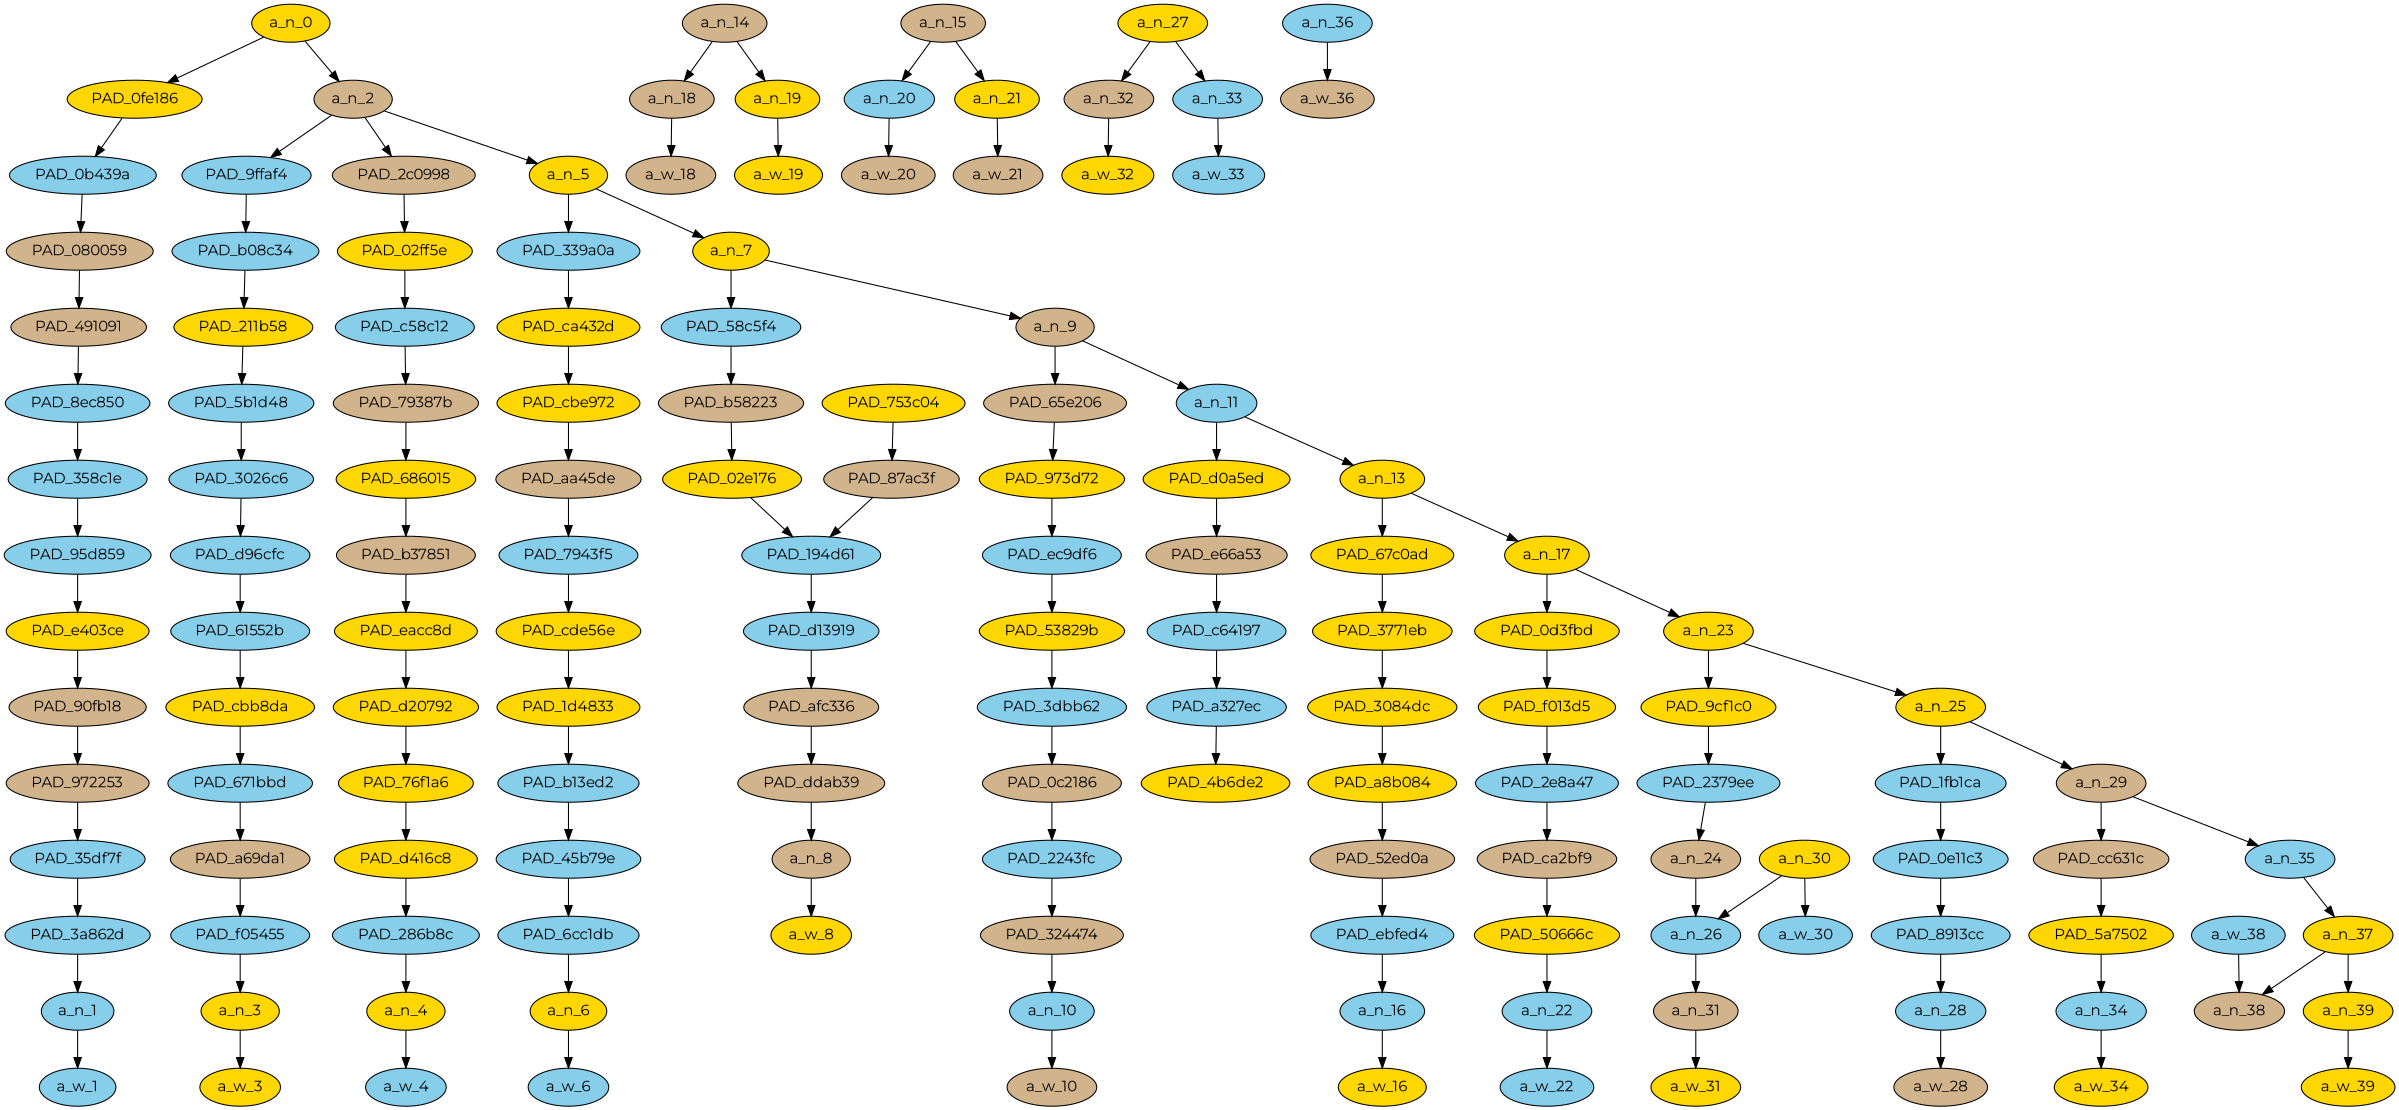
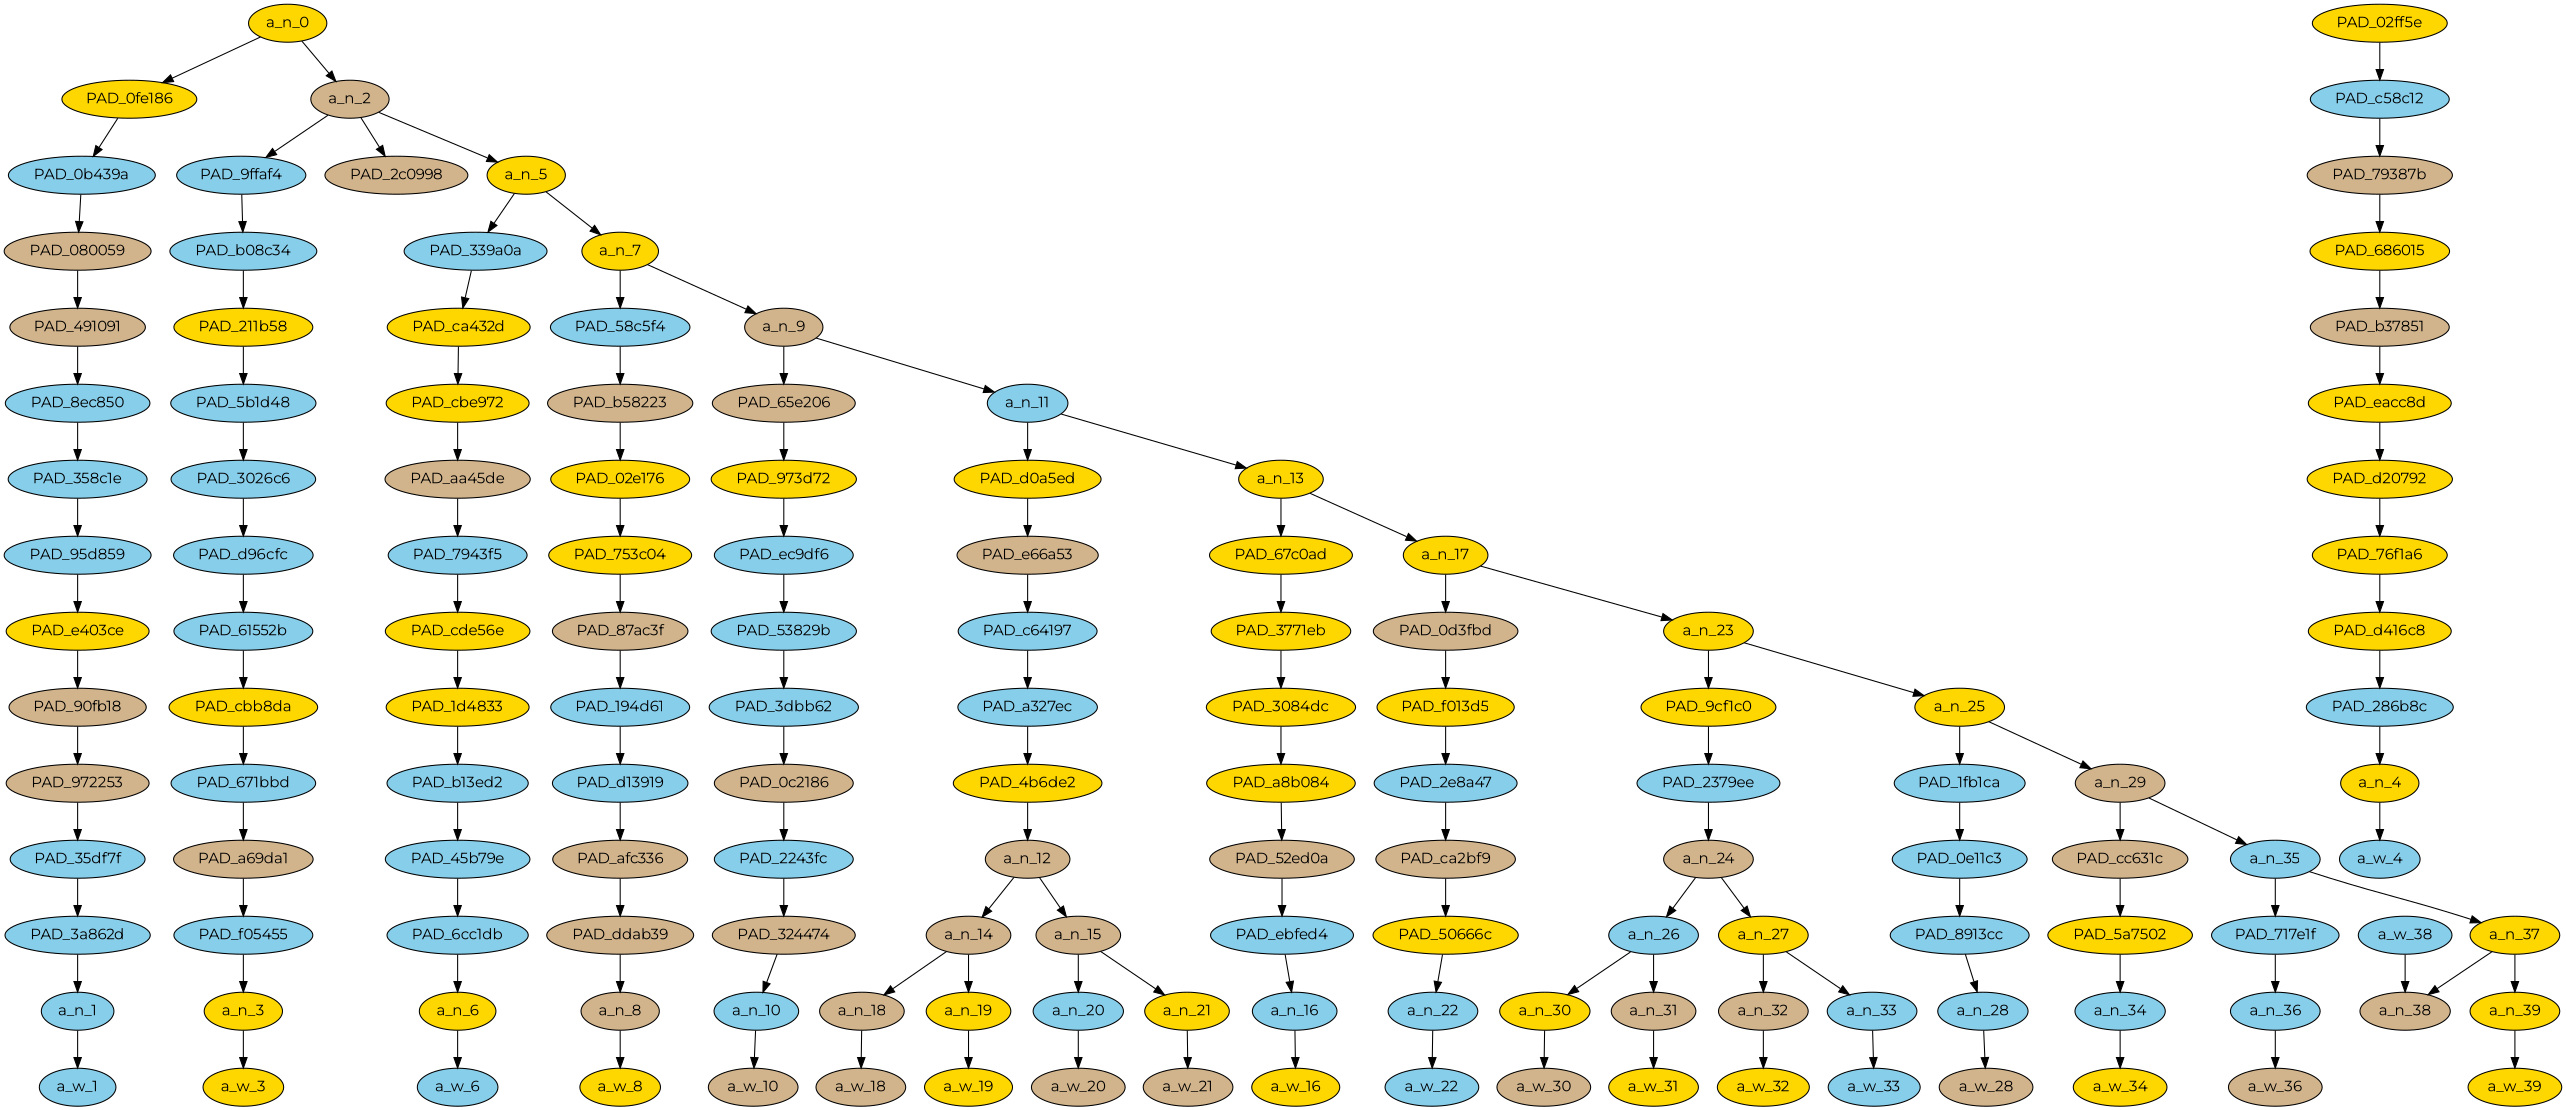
edge "PAD_2c0998" -> "PAD_02ff5e": removed
edge "PAD_02e176" -> "PAD_194d61": now "PAD_02e176" -> "PAD_753c04"
node "PAD_53829b": fillcolor gold -> skyblue
node "PAD_0d3fbd": fillcolor gold -> tan
node "a_n_12": added
edge "a_n_24" -> "a_n_27": added
edge "a_n_30" -> "a_n_26": reversed
node "a_w_30": fillcolor skyblue -> tan
node "PAD_717e1f": added
